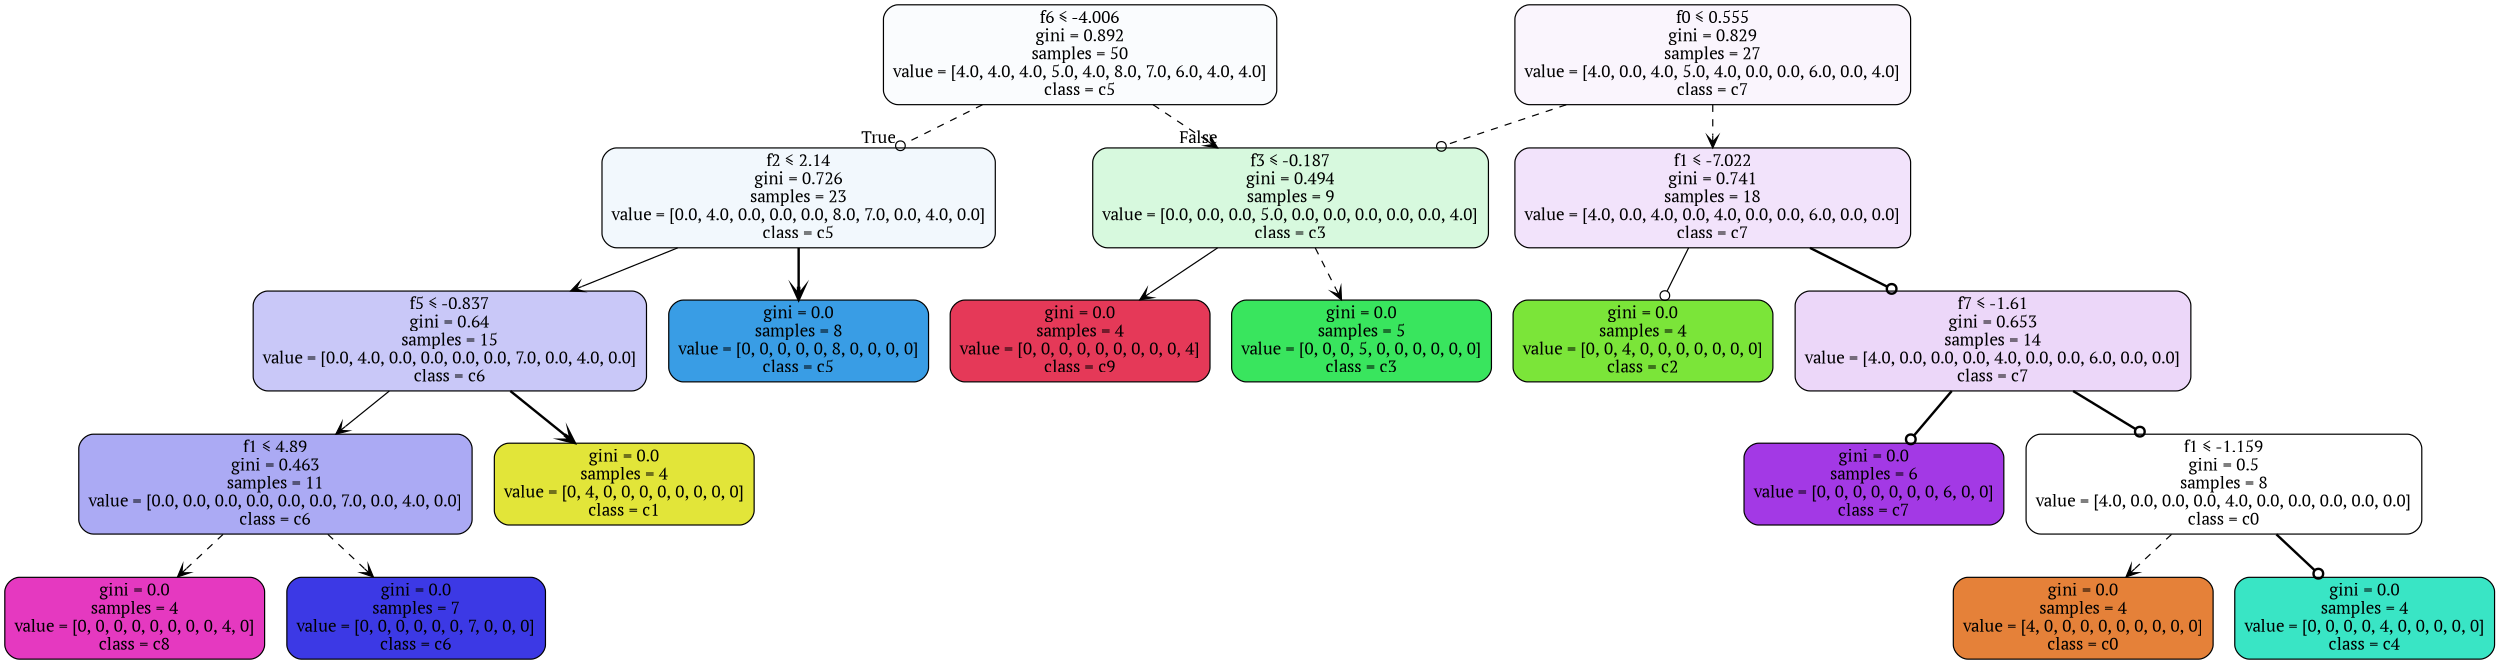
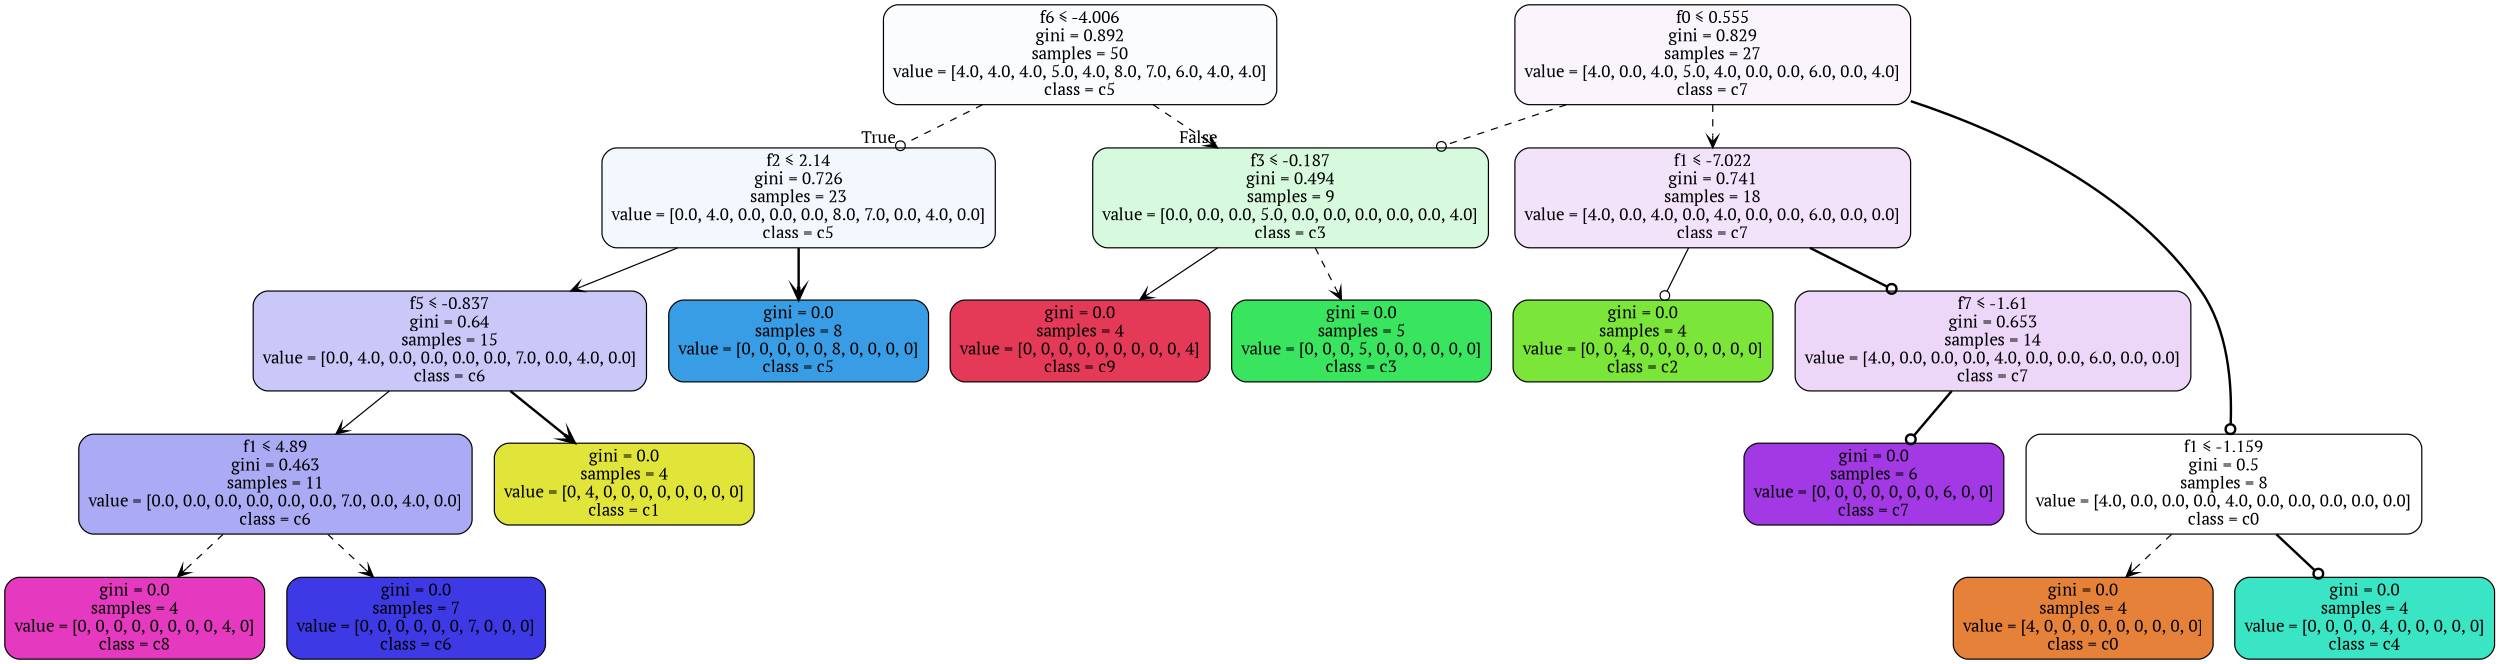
edge "f7 ≤ -1.61" -> "f1 ≤ -1.159": now "f0 ≤ 0.555" -> "f1 ≤ -1.159"
